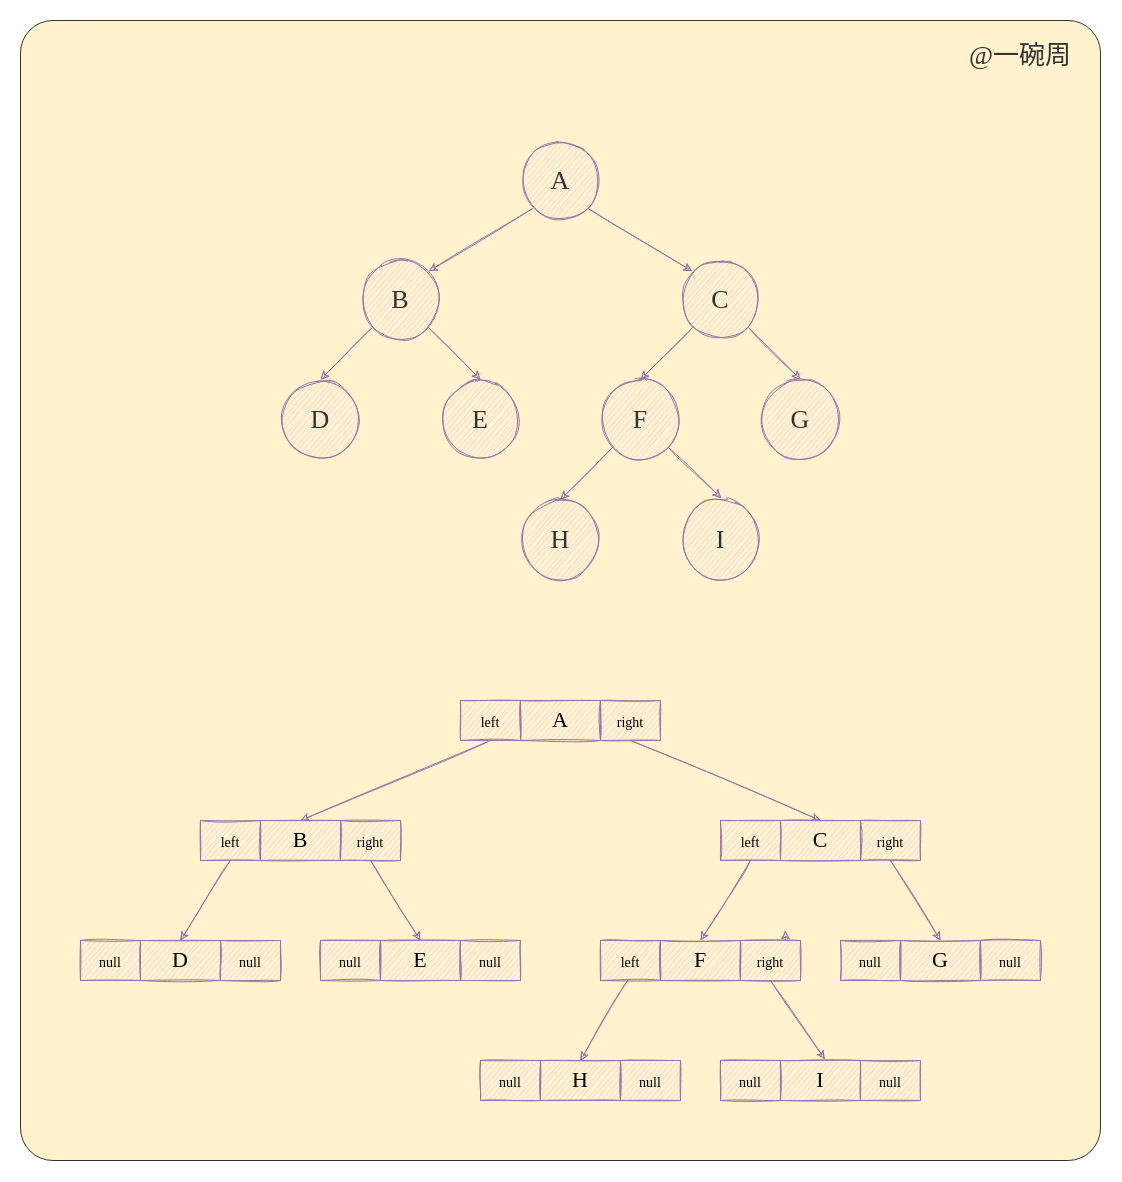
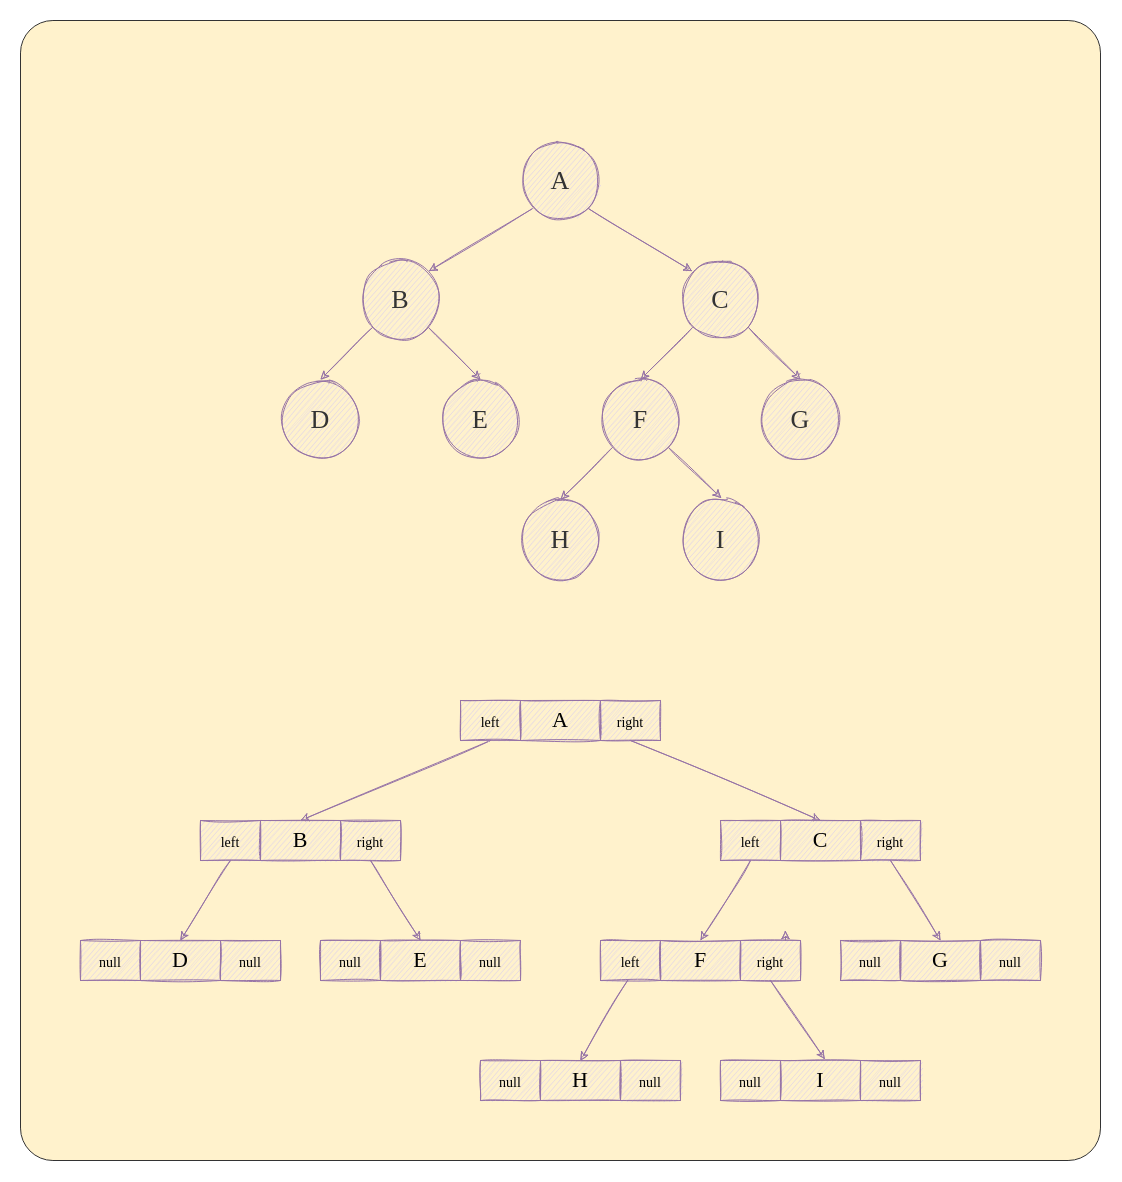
node "@一碗周": removed
